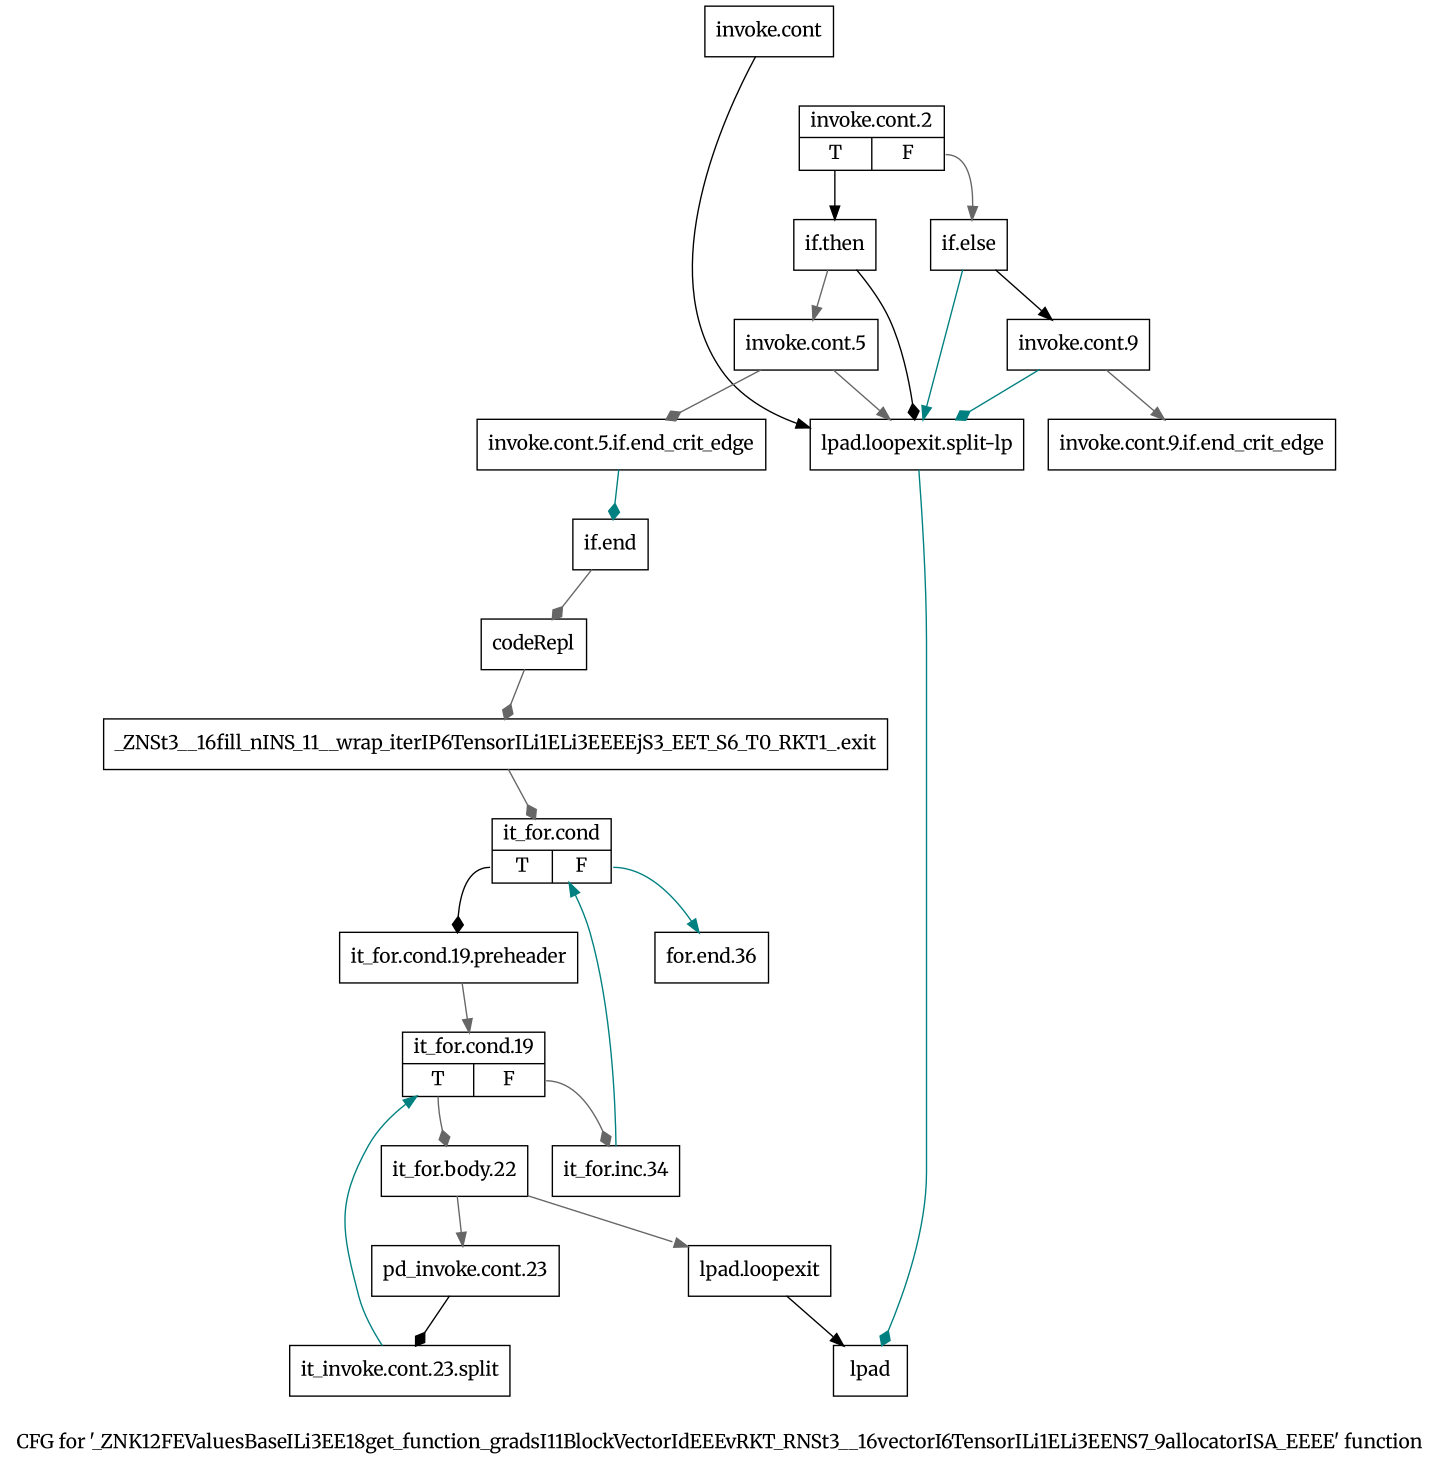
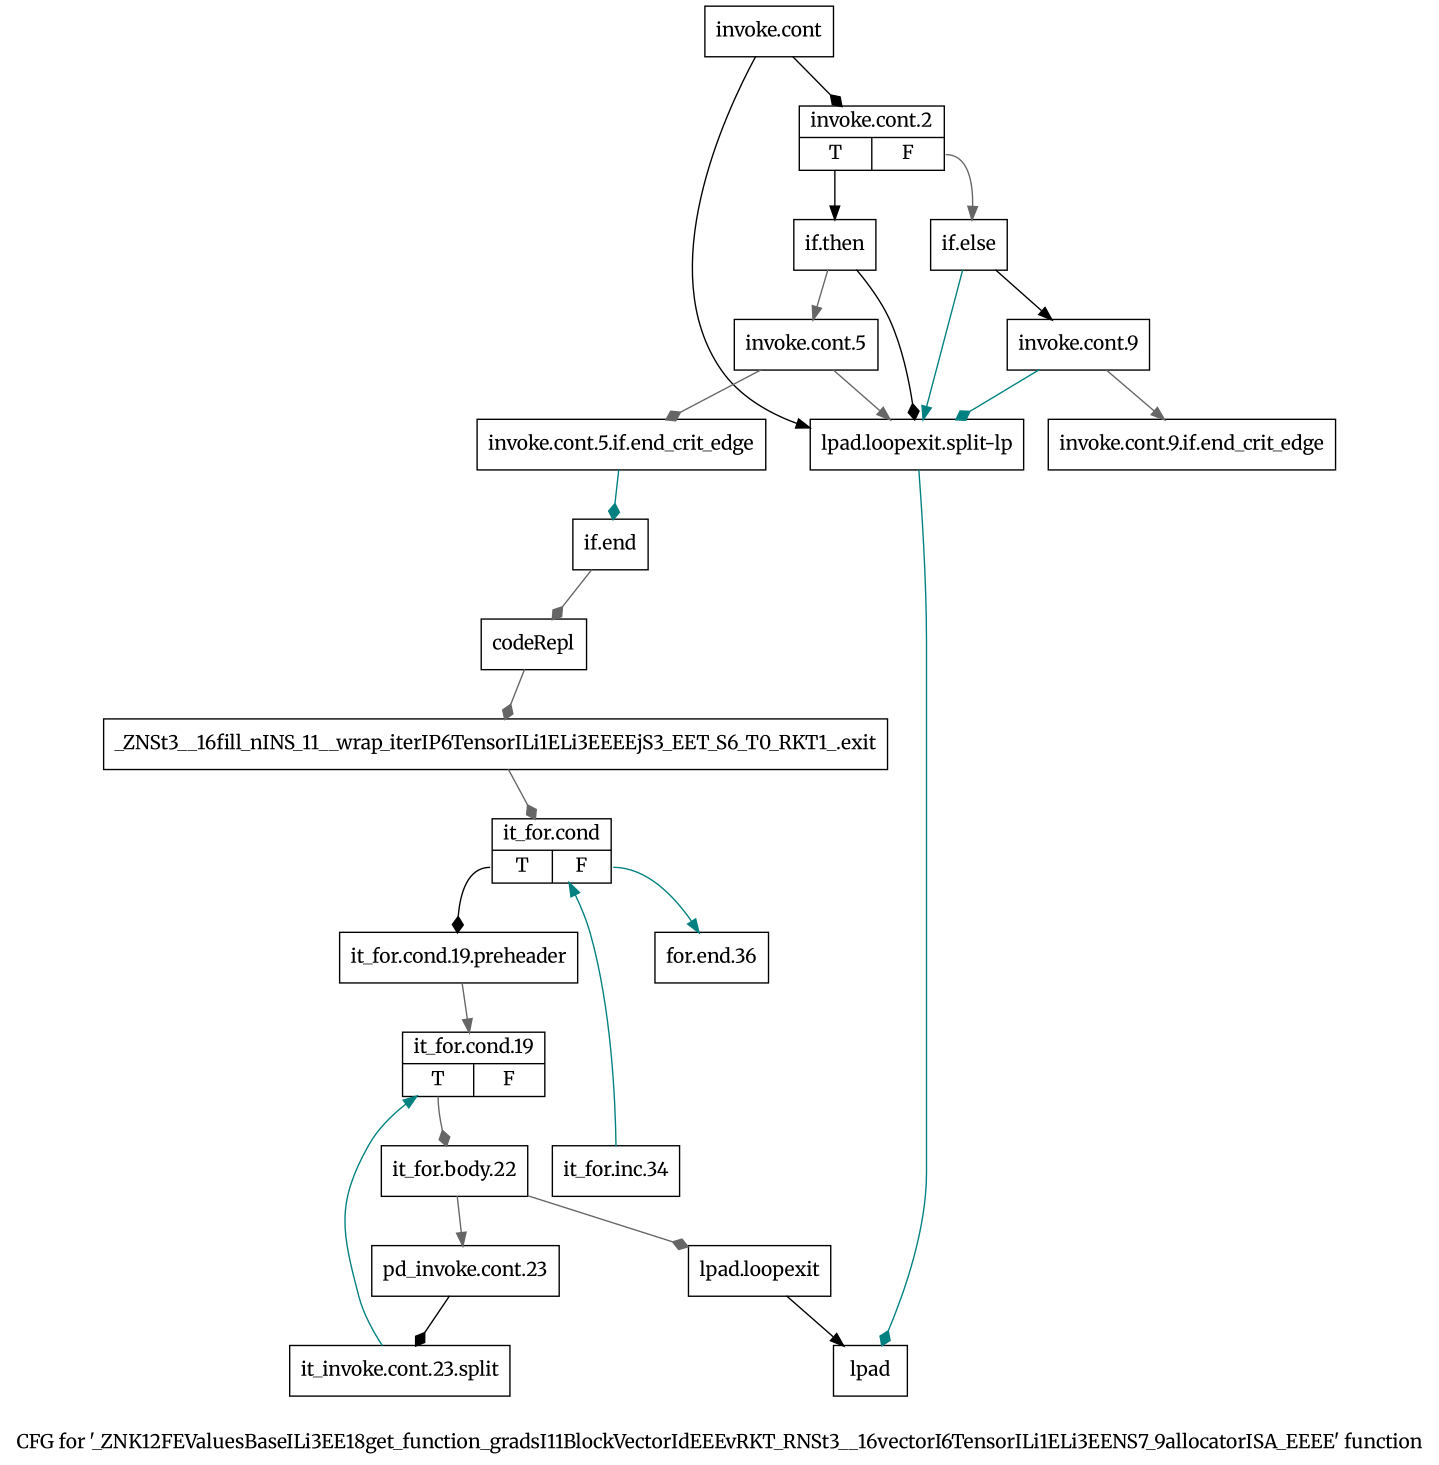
edge "invoke.cont" -> "invoke.cont.2": added
edge "it_for.cond.19" -> "it_for.inc.34": removed
edge "it_for.body.22" -> "lpad.loopexit": arrowhead normal -> diamond
